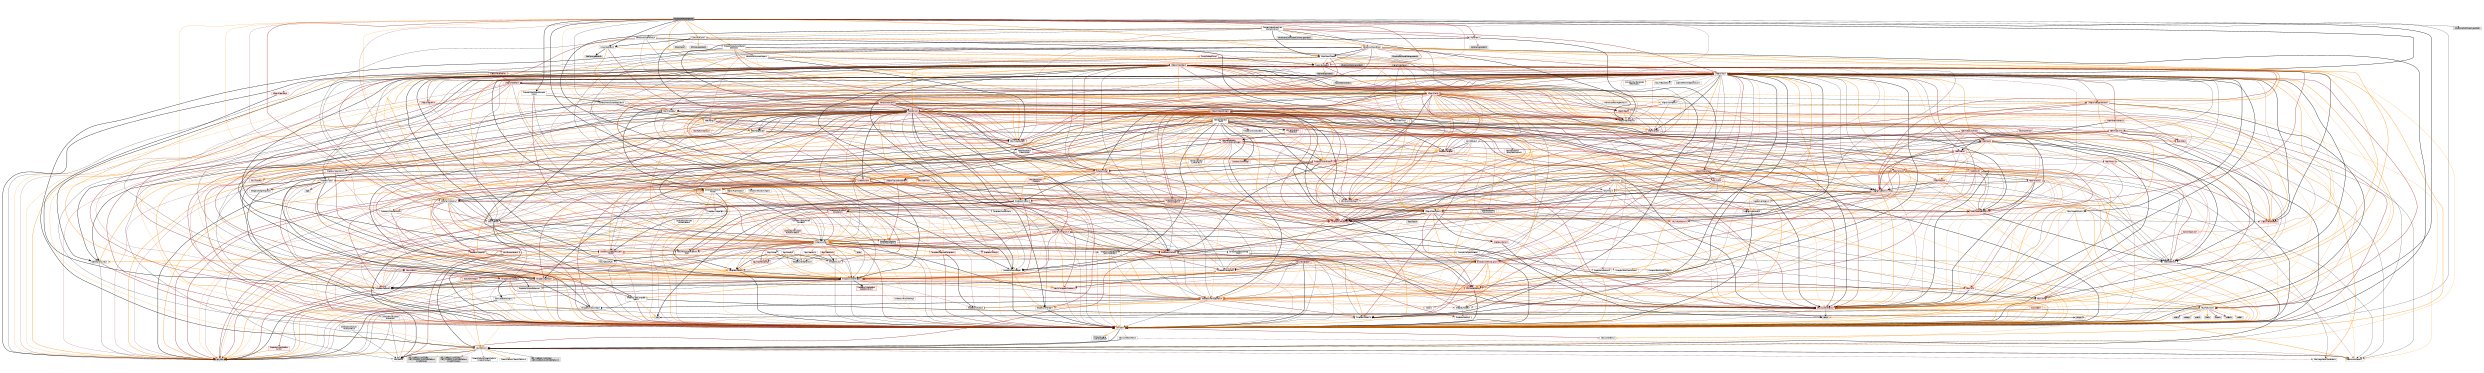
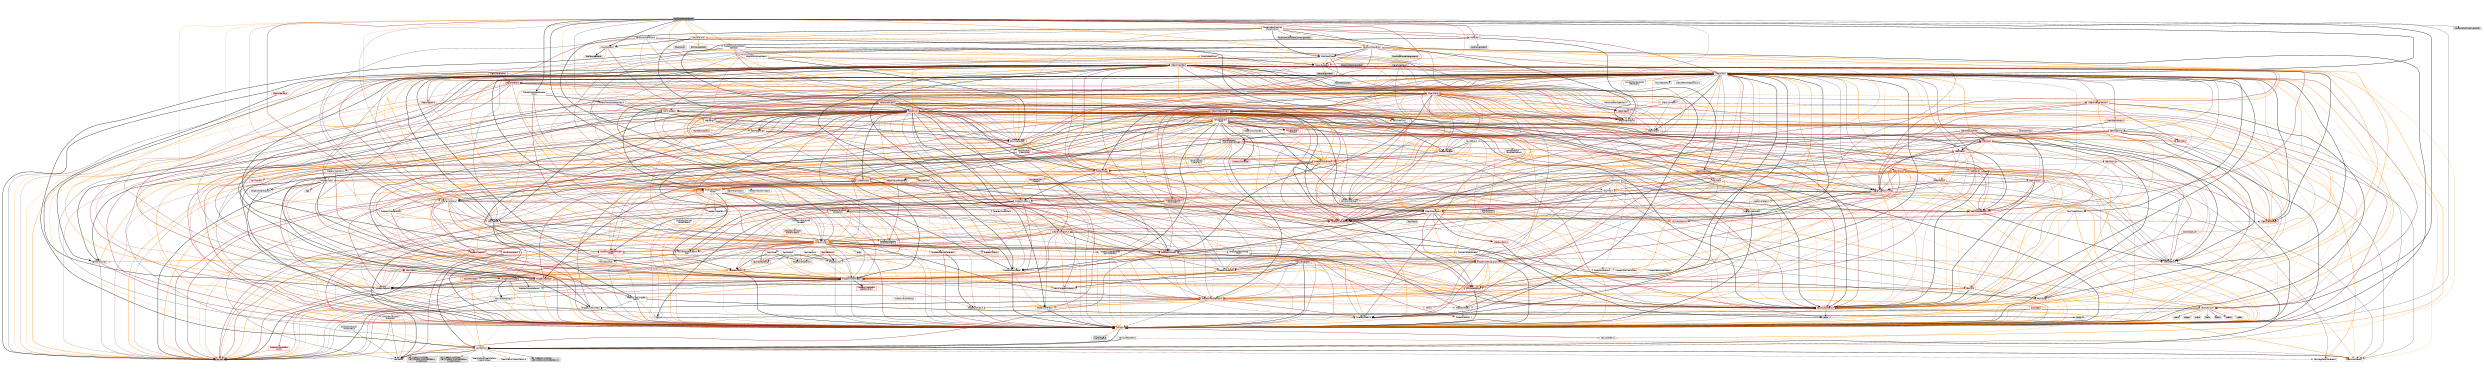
edge "Containers/Map.h" -> "Containers/Set.h": removed
edge "UObject/TopLevelAssetPath.h" -> "UObject/NameTypes.h": removed
